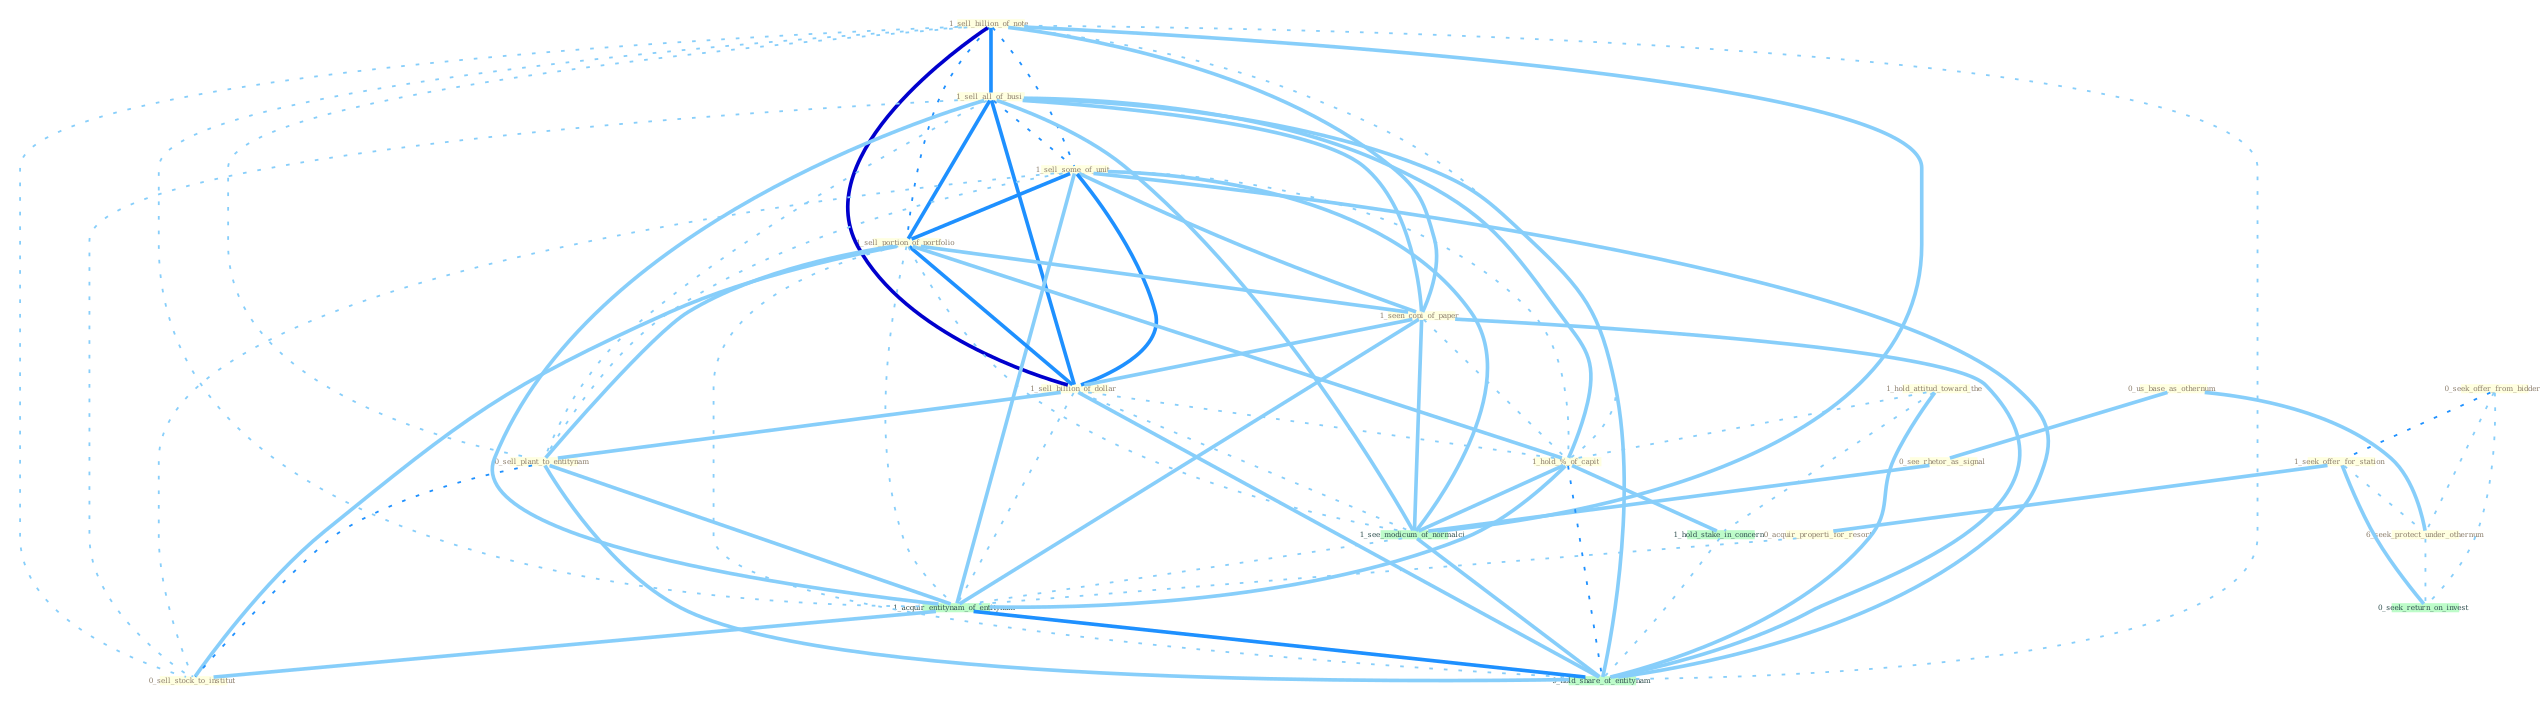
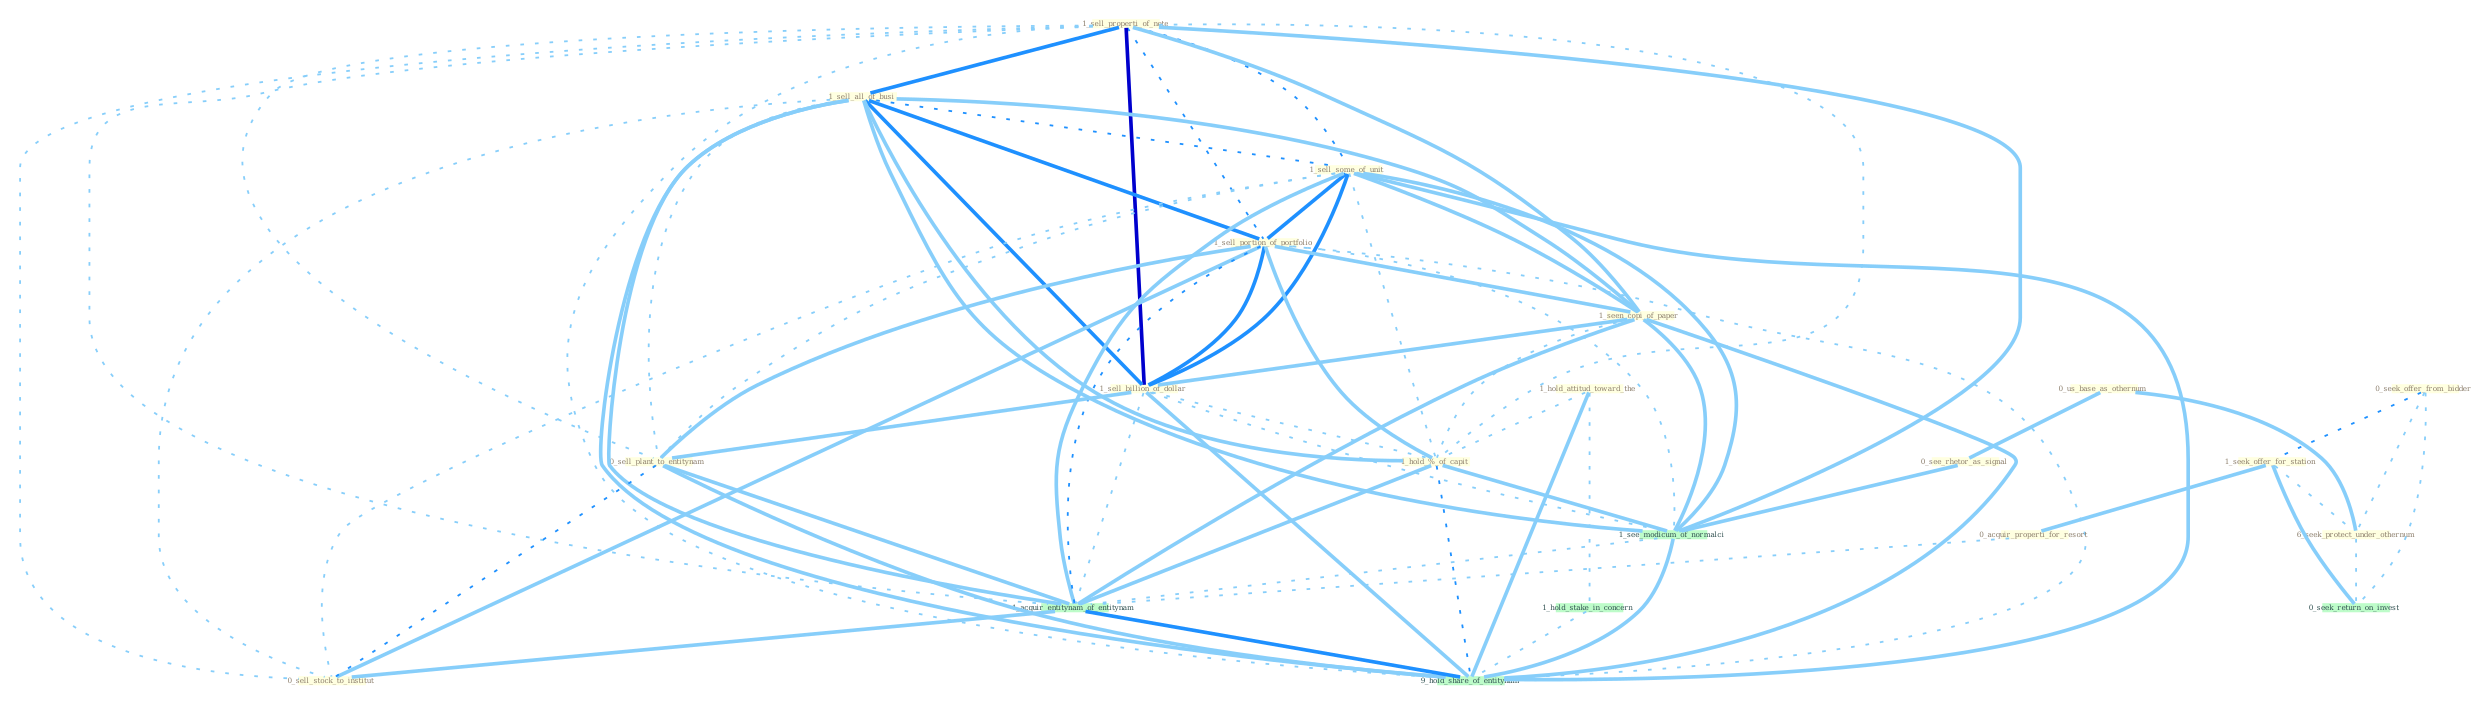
node "1_sell_billion_of_note": label "1_sell_billion_of_note" -> "1_sell_properti_of_note"
edge "1_sell_portion_of_portfolio" -- "1_acquir_entitynam_of_entitynam": color #87cefa -> #1e90ff
edge "1_hold_%_of_capit" -- "1_hold_stake_in_concern": removed
